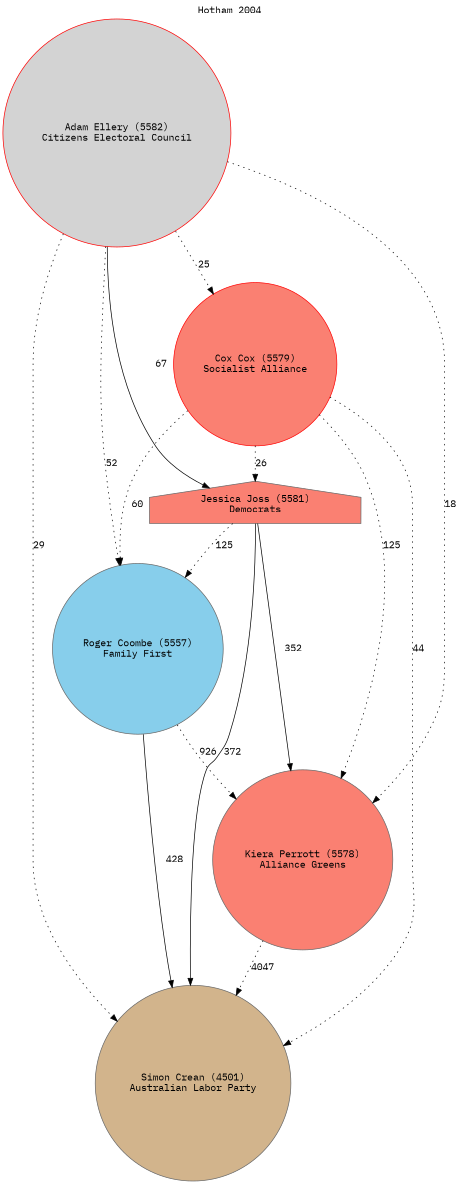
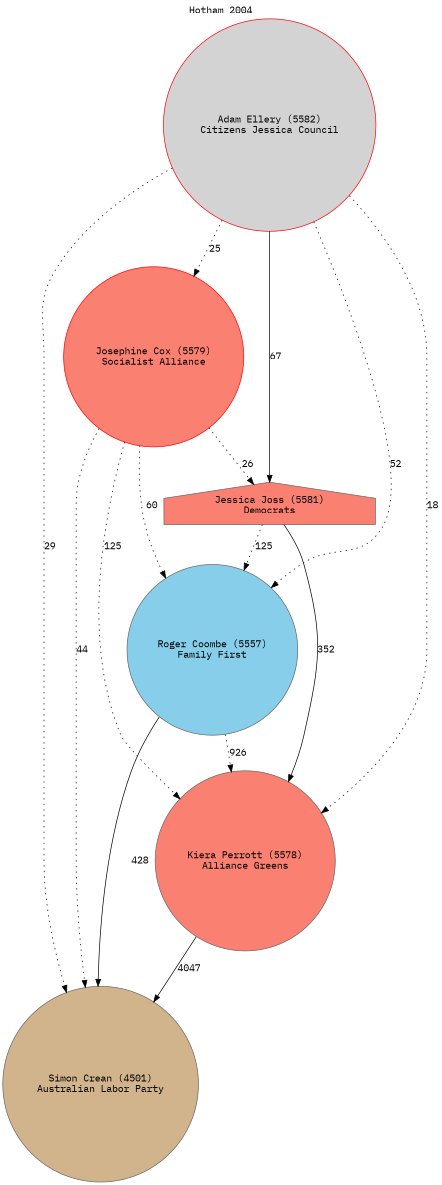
node "Adam Ellery (5582) Citizens Electoral Council": label "Adam Ellery (5582) Citizens Electoral Council" -> "Adam Ellery (5582) Citizens Jessica Council"
node "Cox Cox (5579) Socialist Alliance": label "Cox Cox (5579) Socialist Alliance" -> "Josephine Cox (5579) Socialist Alliance"
edge "Jessica Joss (5581) Democrats" -> "Simon Crean (4501) Australian Labor Party": removed, label "372"
edge "Kiera Perrott (5578) Alliance Greens" -> "Simon Crean (4501) Australian Labor Party": style dotted -> solid
